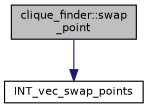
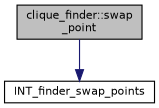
node "INT_vec_swap_points": label "INT_vec_swap_points" -> "INT_finder_swap_points"
